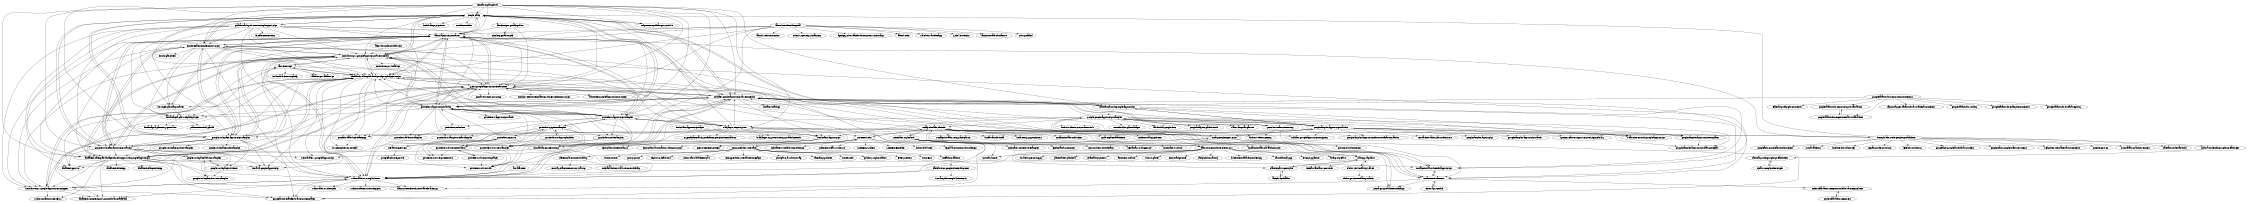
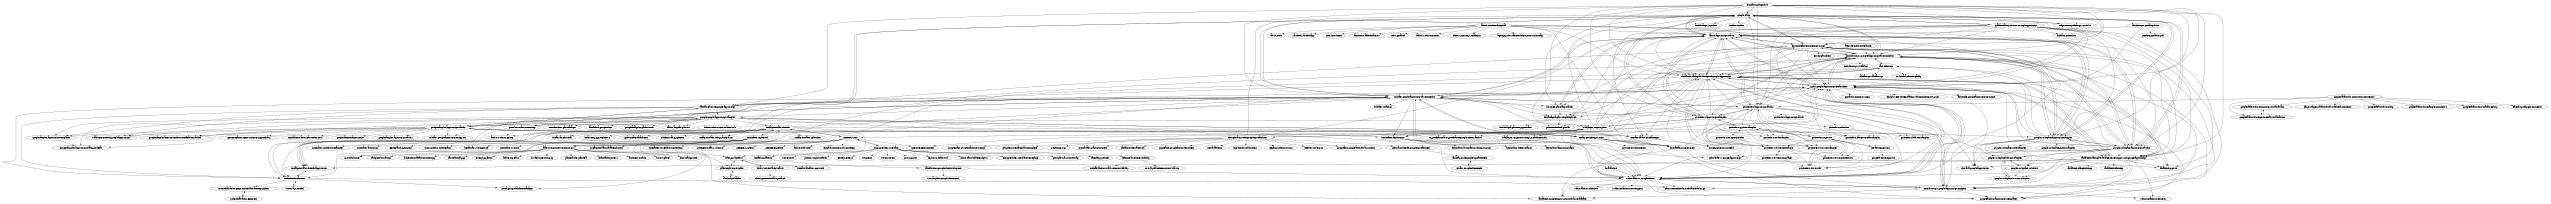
edge "benlcollins/apps_script_apis" -> "benlcollins/apps_script": reversed
edge "socialpoint-labs/sheetfu" -> "jsoma/gs-spreadsheet-manager": removed
node "minimaxir/automl-gs": added
node "googlearchive/fastfedora-script-templates": label "googlearchive/fastfedora-script-templates" -> "googlearchive/apps-script-templates"
